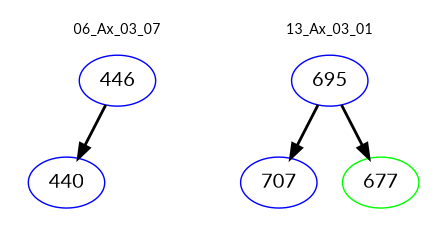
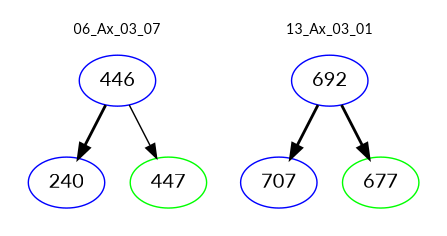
node "695": label "695" -> "692"
node "440": label "440" -> "240"
node "447": added
